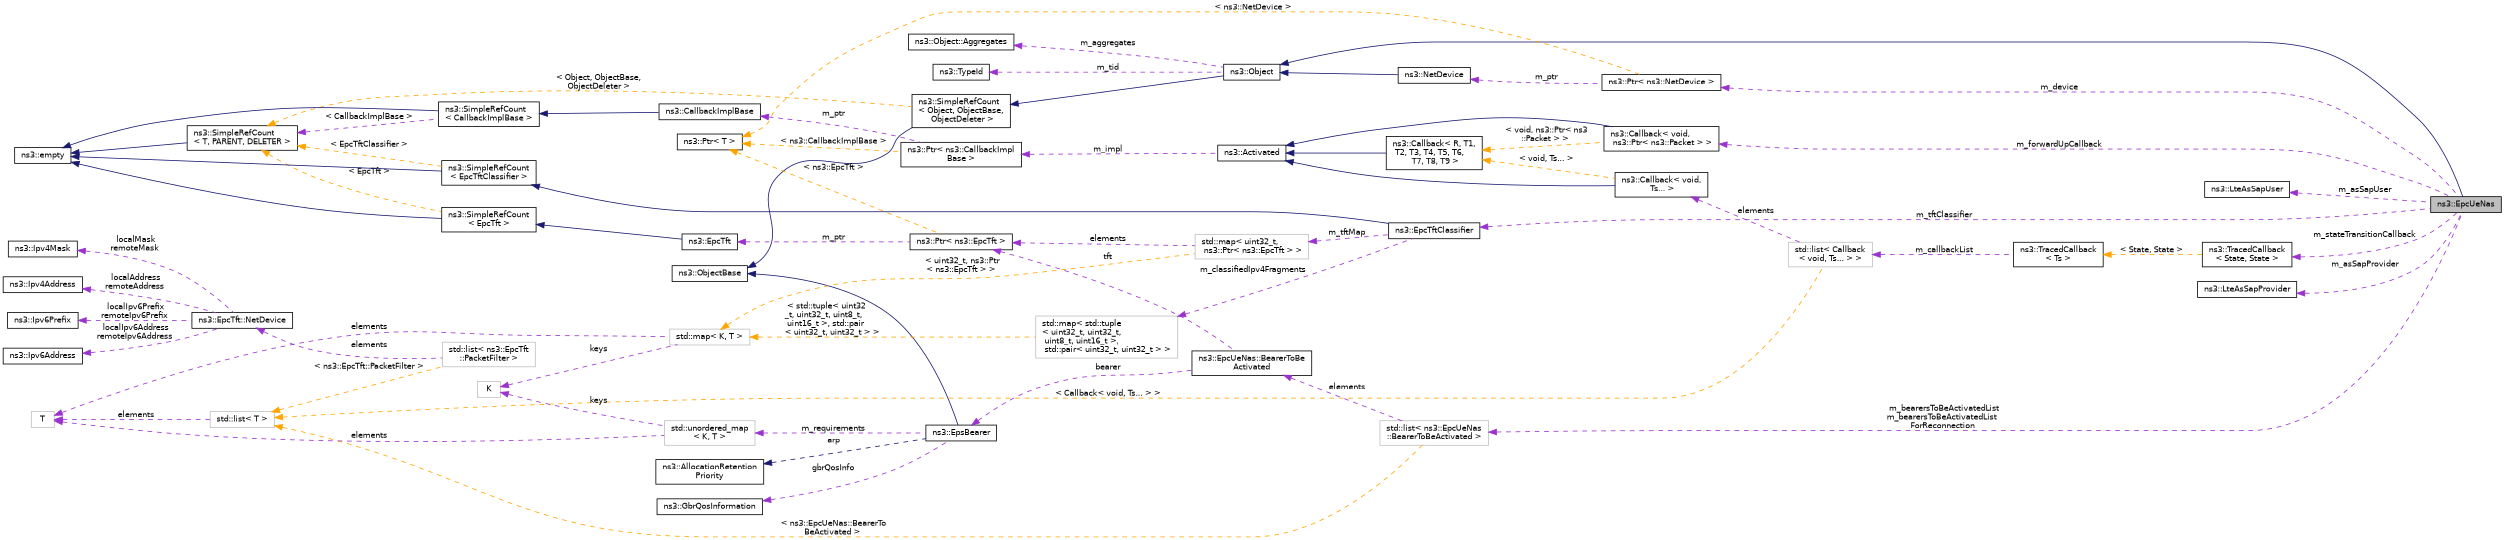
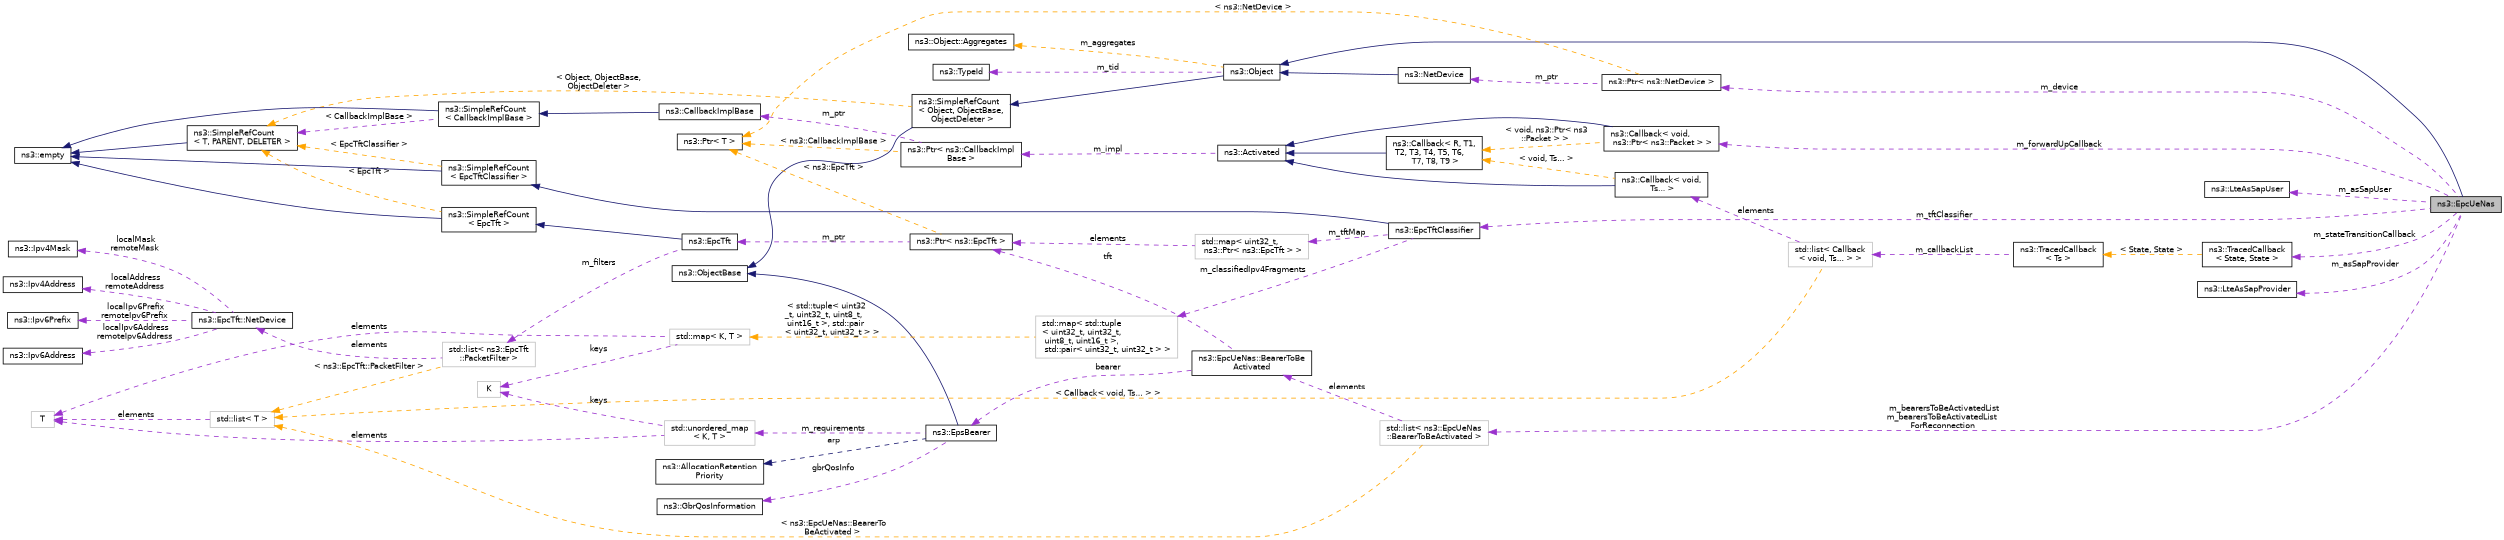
edge "ns3::Object" -> "ns3::Object::Aggregates": color darkorchid3 -> orange
edge "std::map< uint32_t, ns3::Ptr< ns3::EpcTft > >" -> "std::map< K, T >": removed, label "< uint32_t, ns3::Ptr < ns3::EpcTft > >"
edge "ns3::EpcTft" -> "std::list< ns3::EpcTft ::PacketFilter >": added, label "m_filters"
